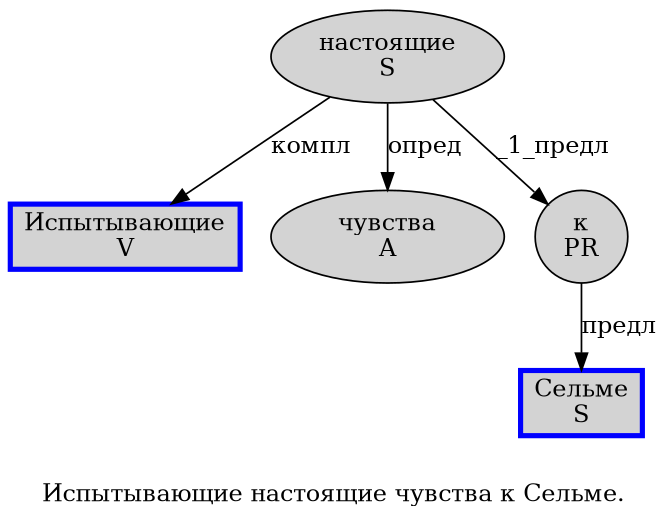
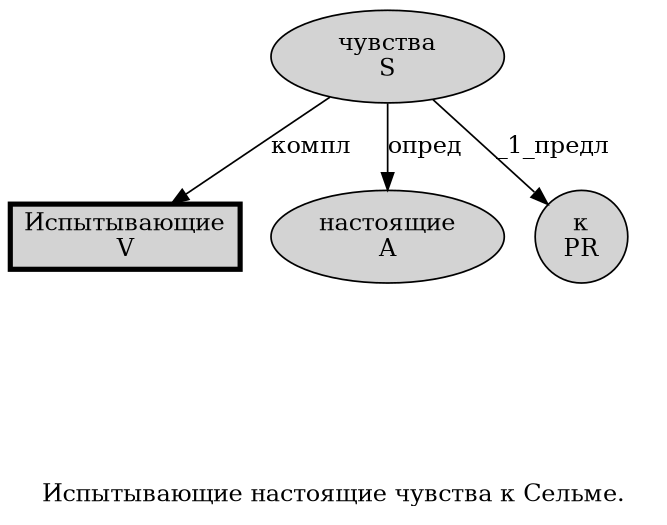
node "настоящие S": label "настоящие S" -> "чувства S"
node "Испытывающие V": color blue -> black
node "чувства A": label "чувства A" -> "настоящие A"
node "Сельме S": removed
